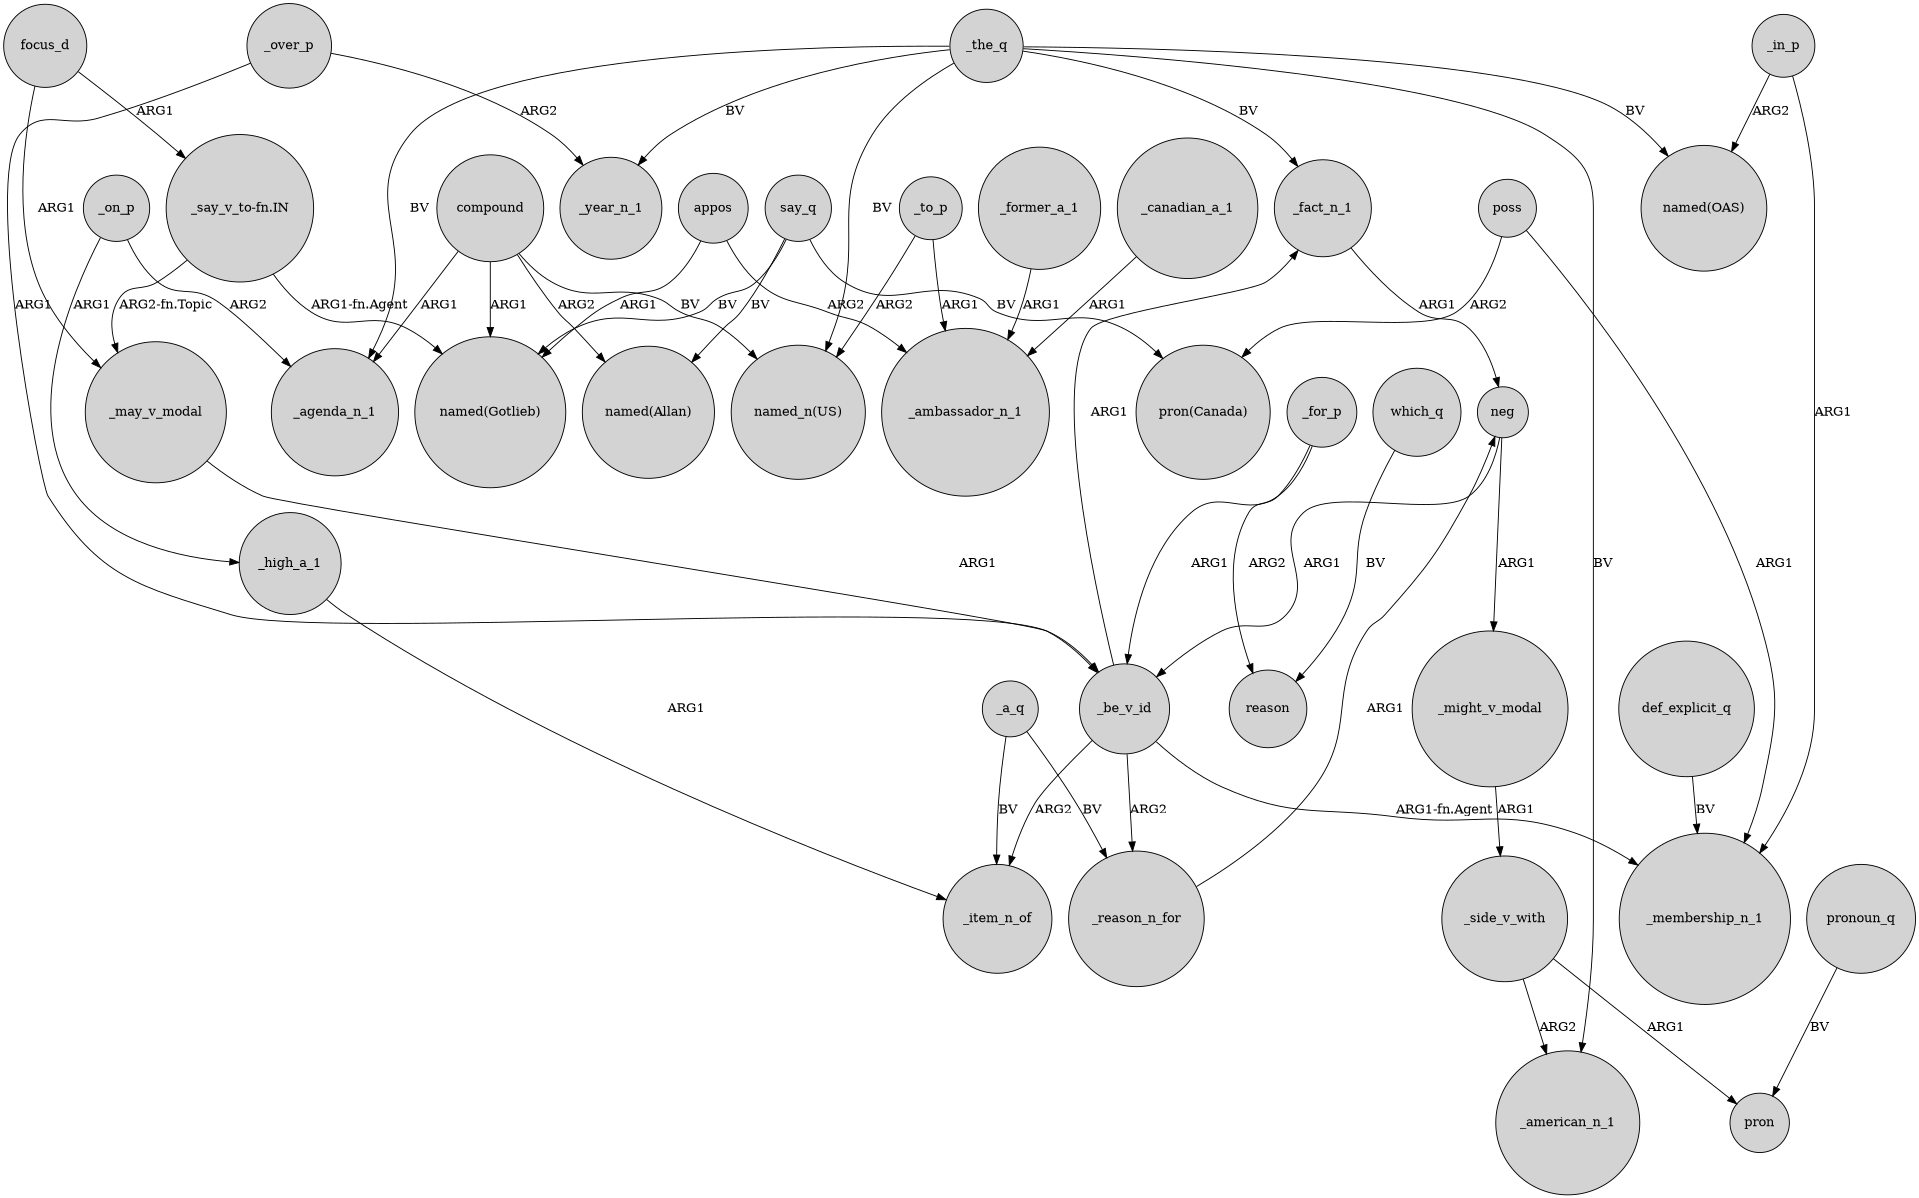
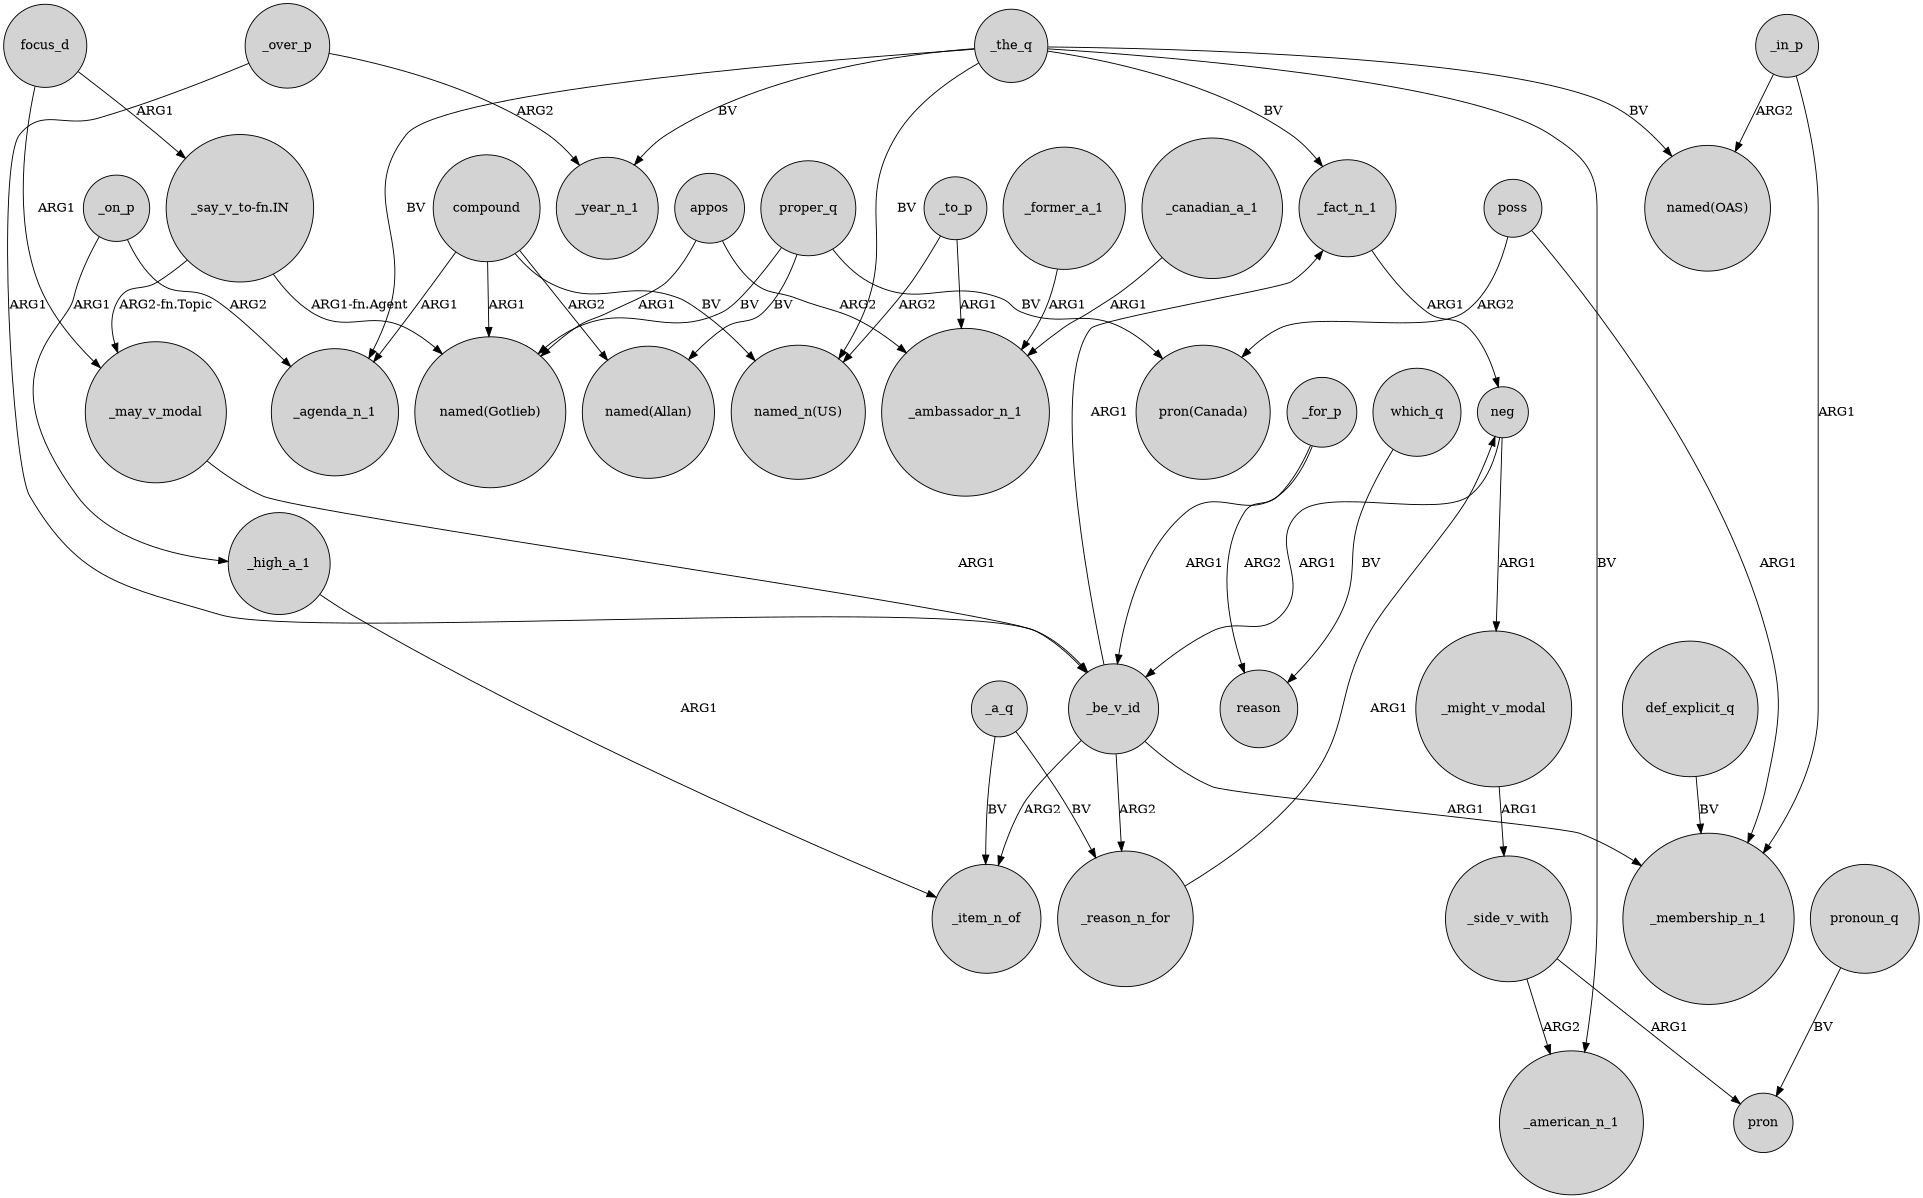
node "say_q": label "say_q" -> "proper_q"
edge "_be_v_id" -> "_membership_n_1": label "ARG1-fn.Agent" -> "ARG1"
